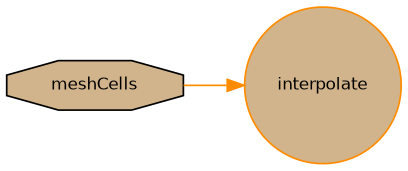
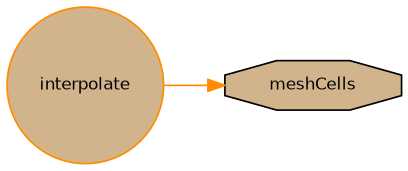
edge "meshCells" -> "interpolate": reversed
